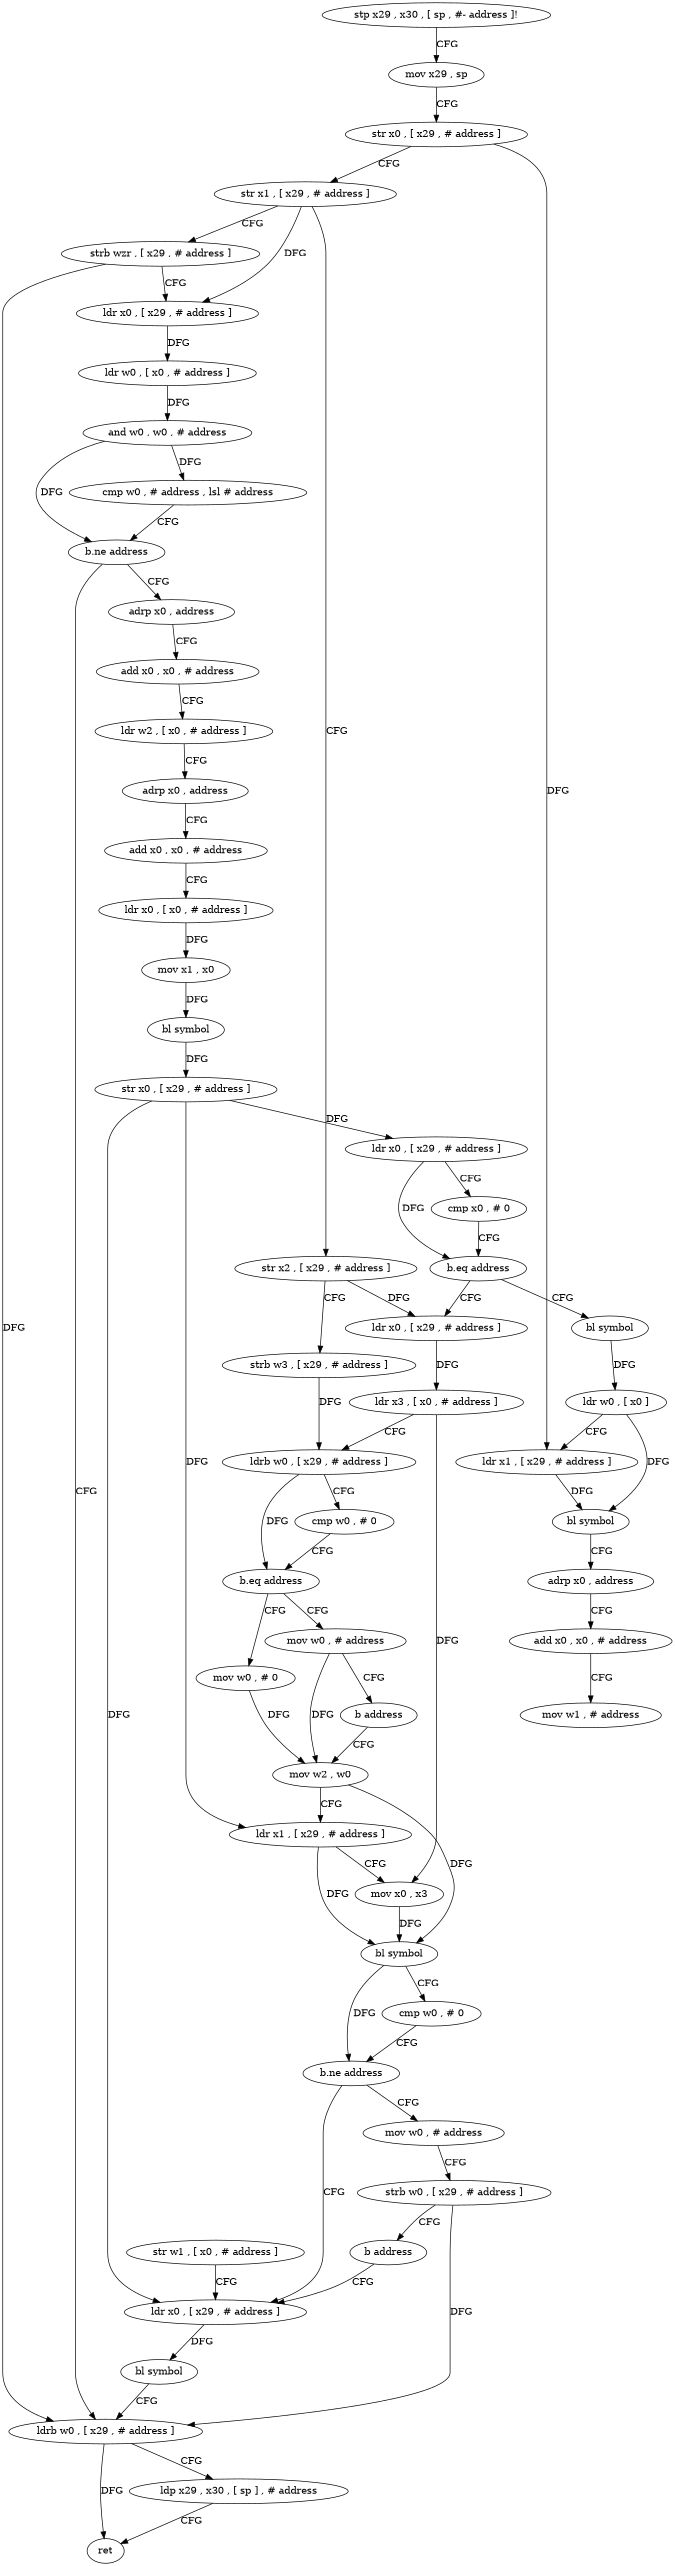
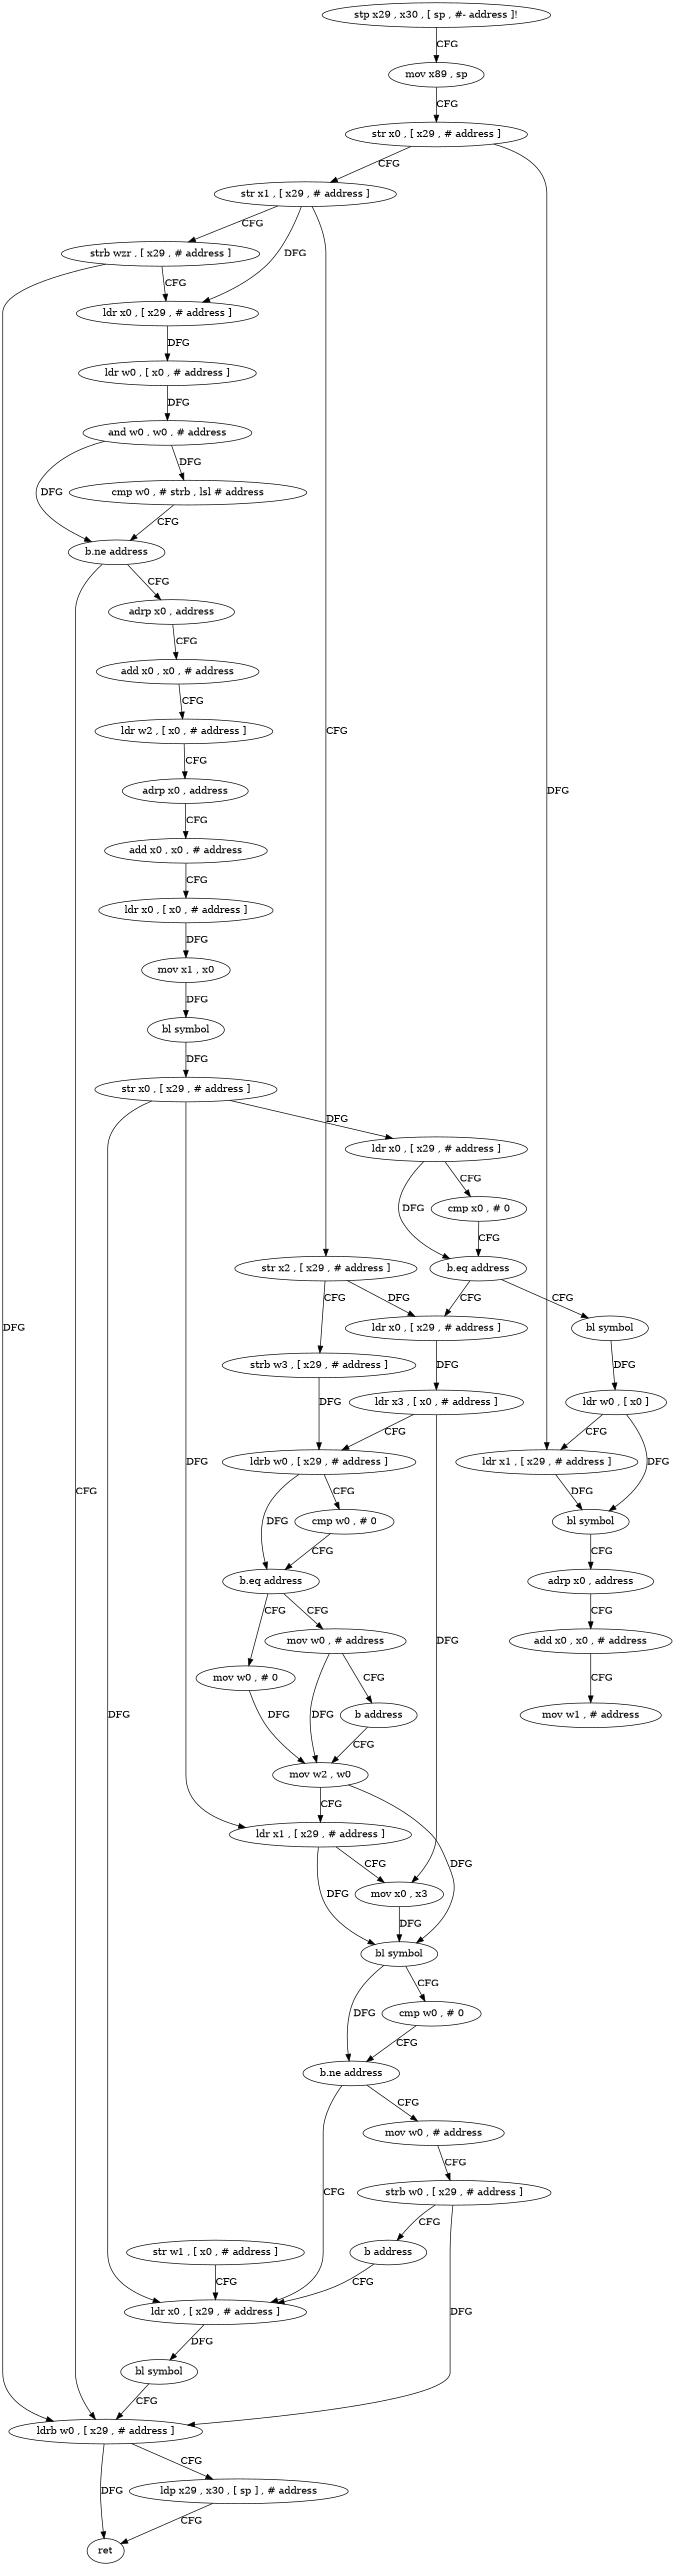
node "mov x29 , sp": label "mov x29 , sp" -> "mov x89 , sp"
node "cmp w0 , # address , lsl # address": label "cmp w0 , # address , lsl # address" -> "cmp w0 , # strb , lsl # address"
